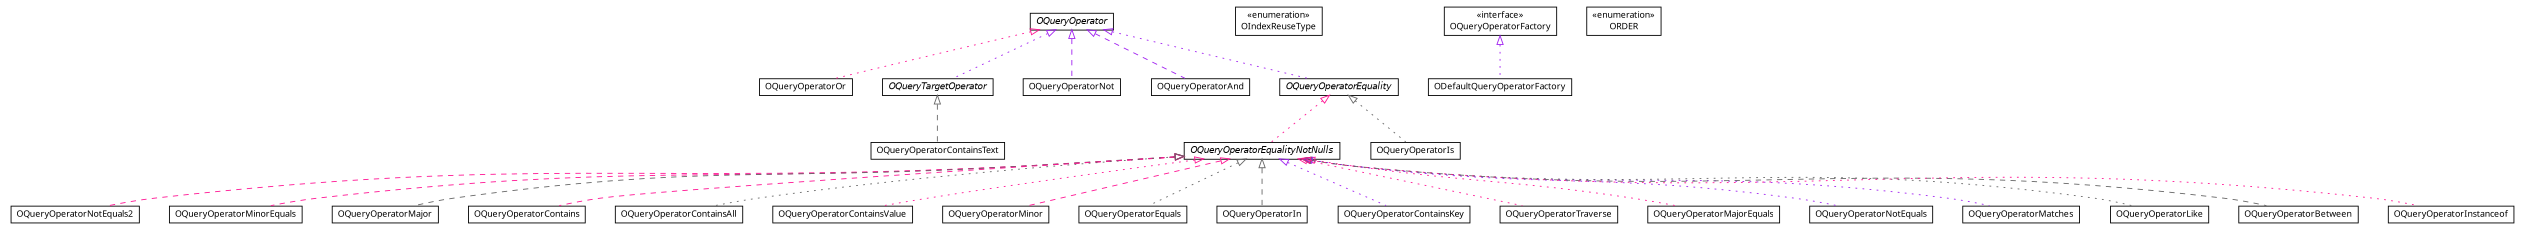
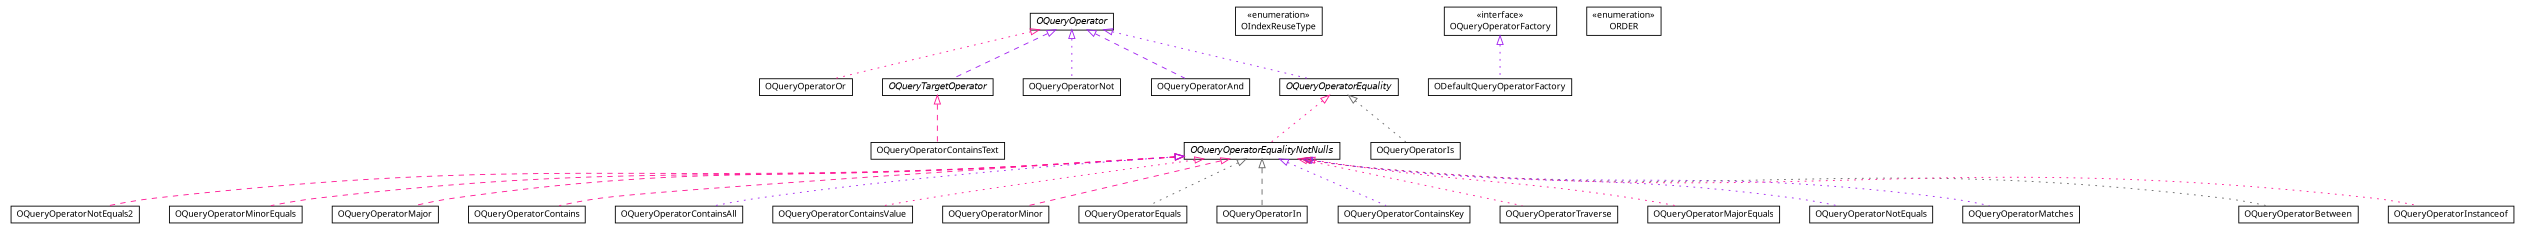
edge "OQueryTargetOperator" -> "OQueryOperator": style dotted -> dashed
edge "OQueryOperatorNot" -> "OQueryOperator": style dashed -> dotted
edge "OQueryOperatorContainsText" -> "OQueryTargetOperator": color gray40 -> deeppink
edge "OQueryOperatorMajor" -> "OQueryOperatorEqualityNotNulls": color gray40 -> deeppink
edge "OQueryOperatorBetween" -> "OQueryOperatorEqualityNotNulls": style dashed -> dotted
edge "OQueryOperatorContainsAll" -> "OQueryOperatorEqualityNotNulls": color gray40 -> purple
node "OQueryOperatorLike": removed
